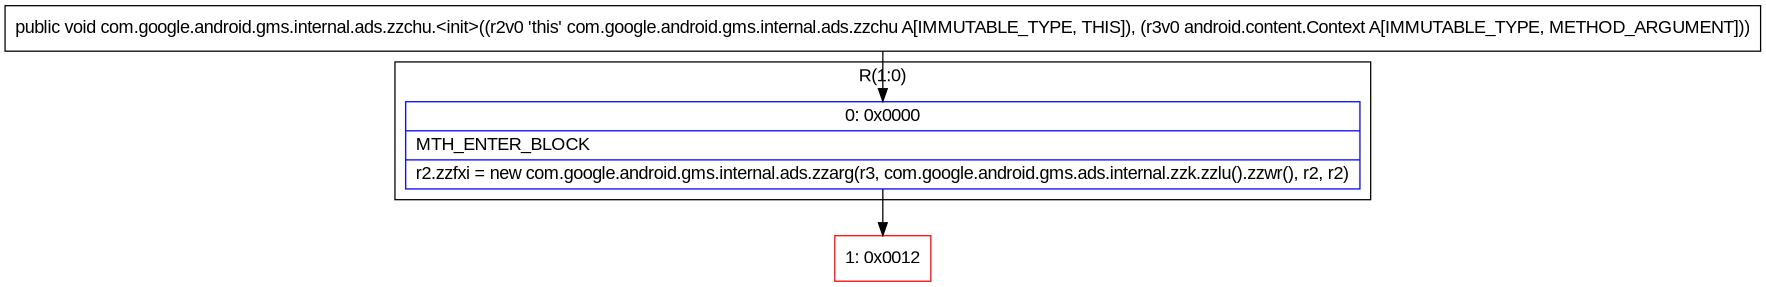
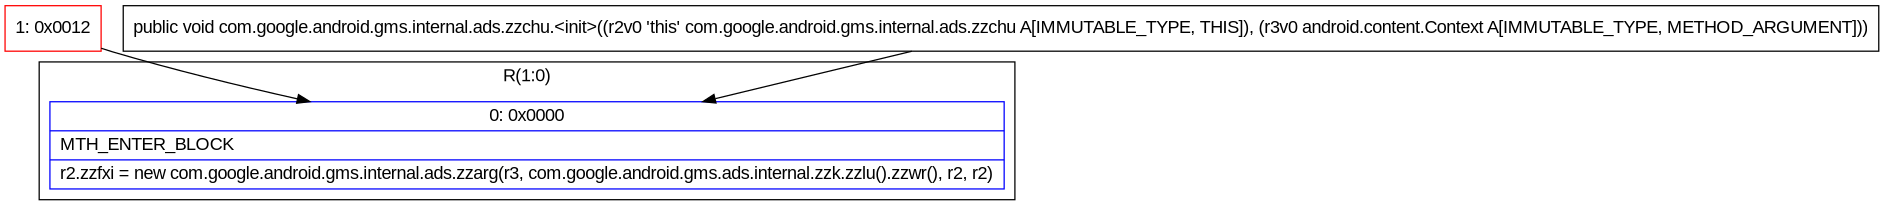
edge "0: 0x0000" -> "1: 0x0012": reversed
